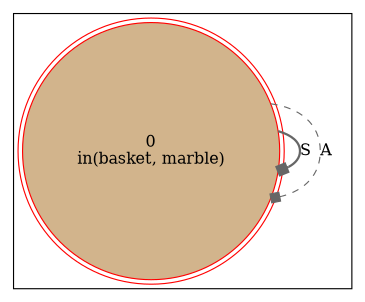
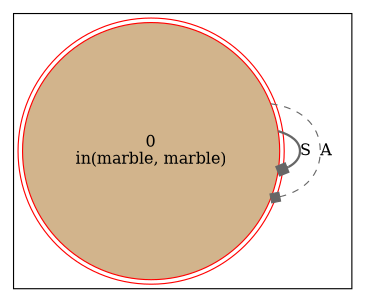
node "0 in(basket, marble)": label "0 in(basket, marble)" -> "0 in(marble, marble)"
